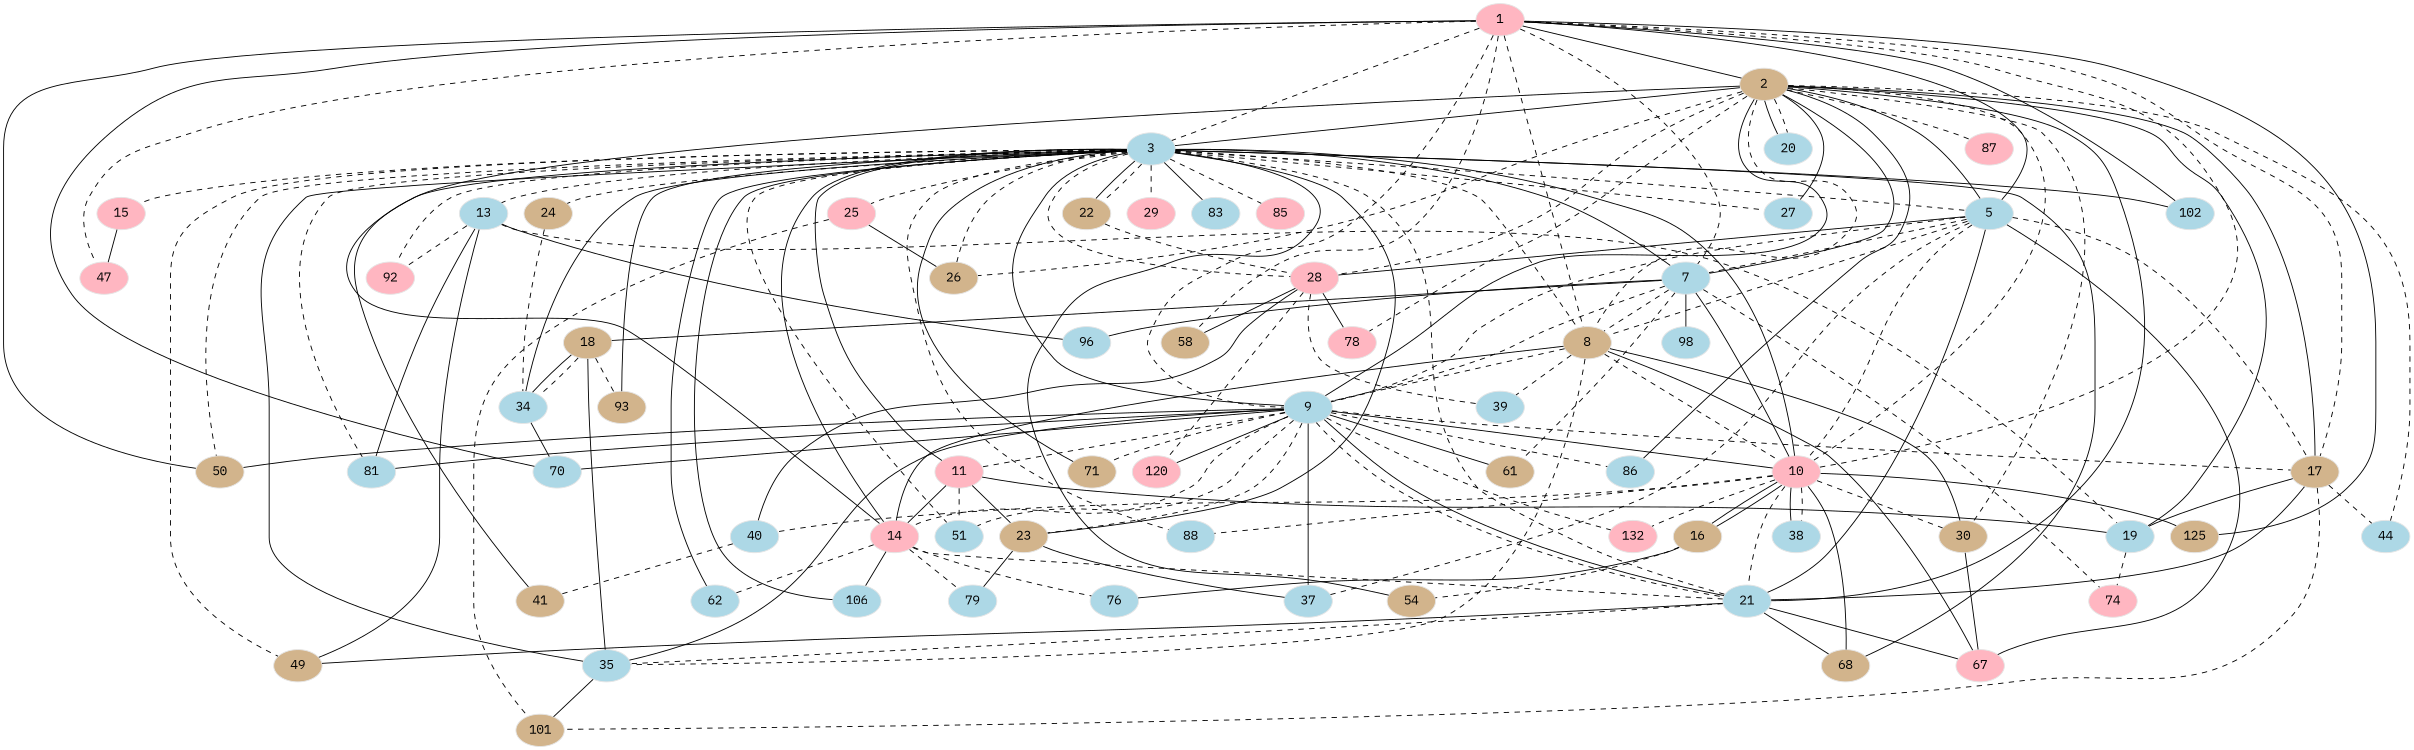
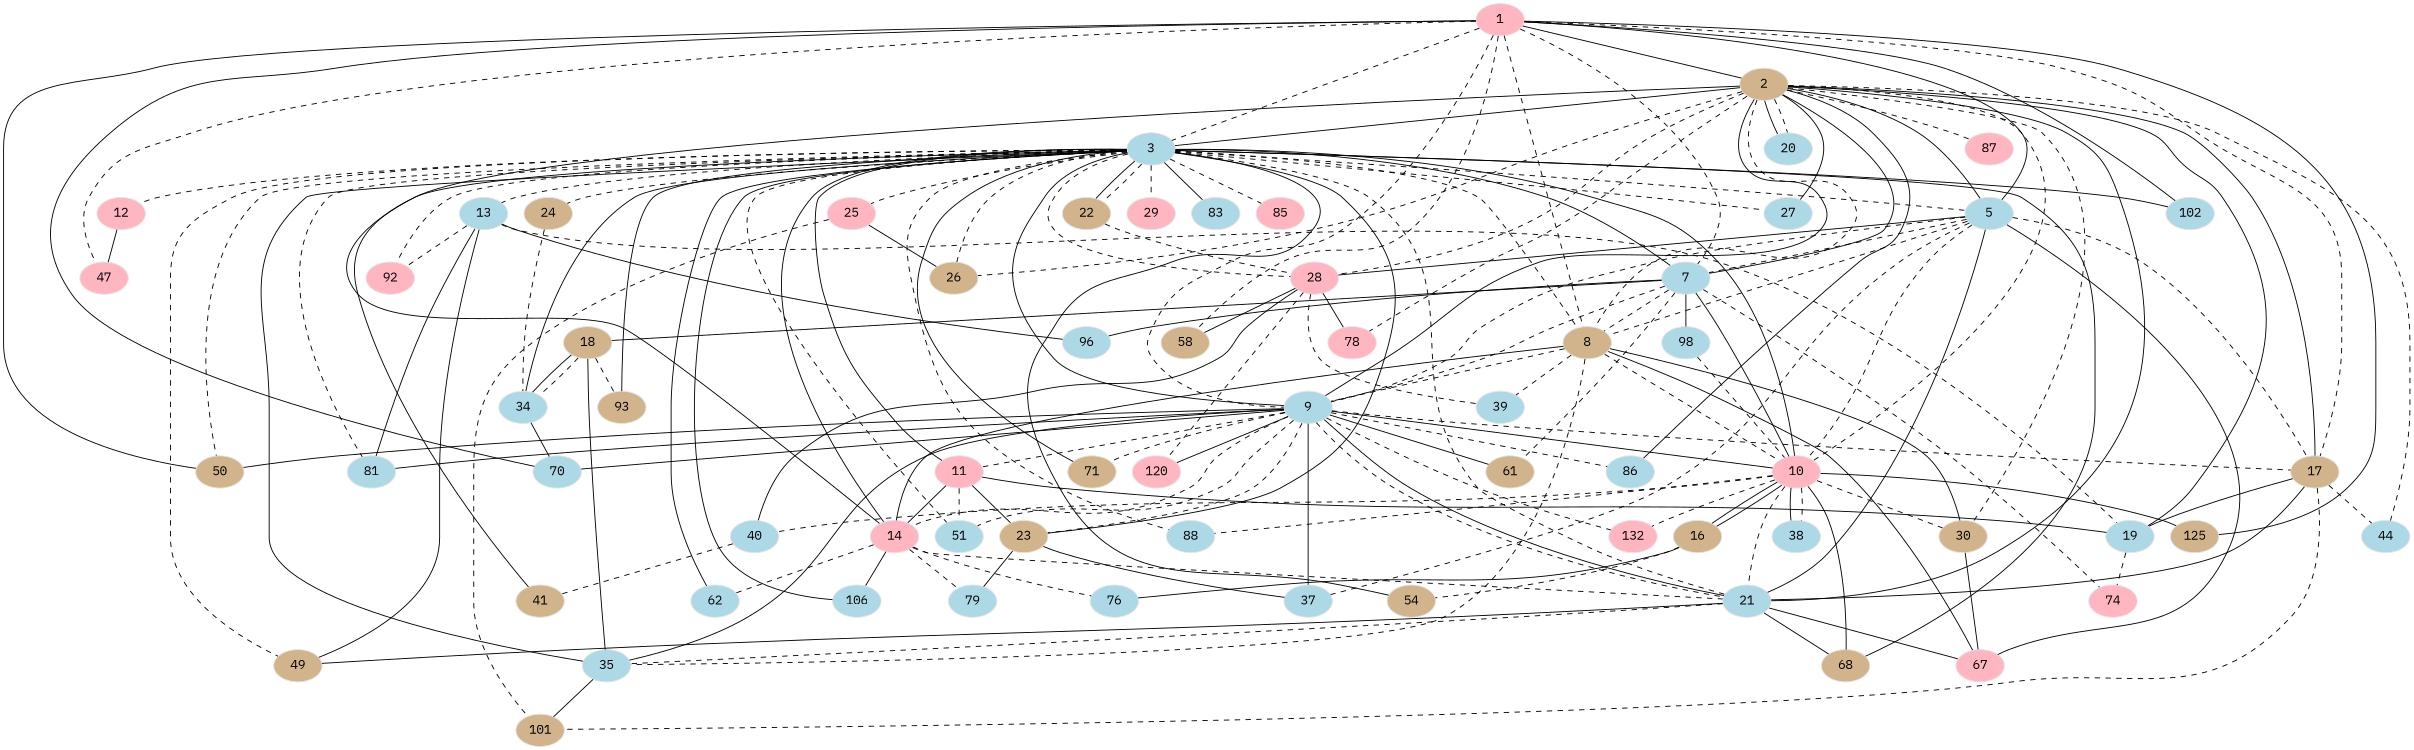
edge "1" -- "10": now "98" -- "10"
node "15": label "15" -> "12"
